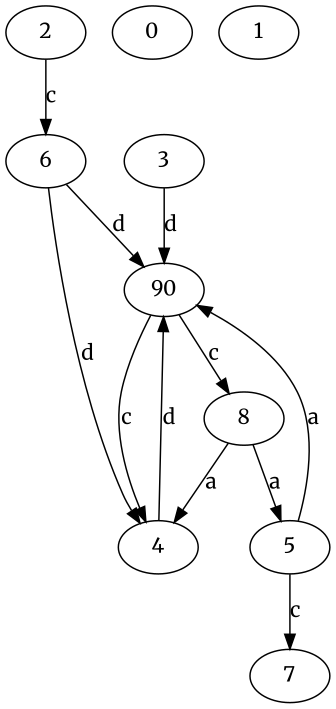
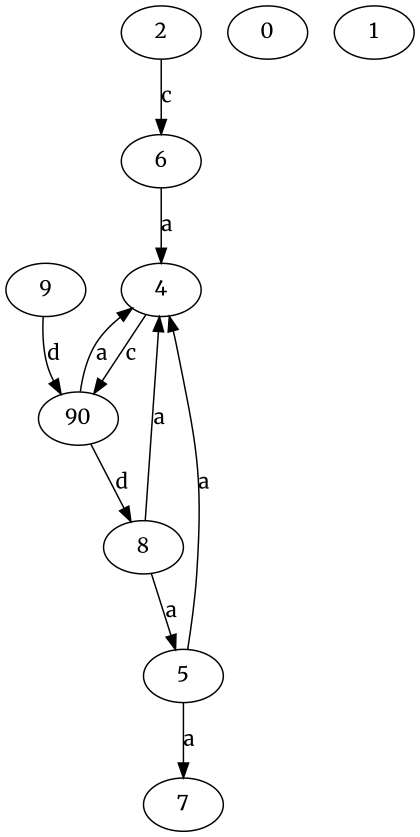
node "3": label "3" -> "9"
edge "6" -> "90": removed, label "d"
edge "6" -> "4": label "d" -> "a"
edge "90" -> "8": label "c" -> "d"
edge "5" -> "90": now "5" -> "4"
edge "90" -> "4": label "c" -> "a"
edge "4" -> "90": label "d" -> "c"
edge "5" -> "7": label "c" -> "a"
